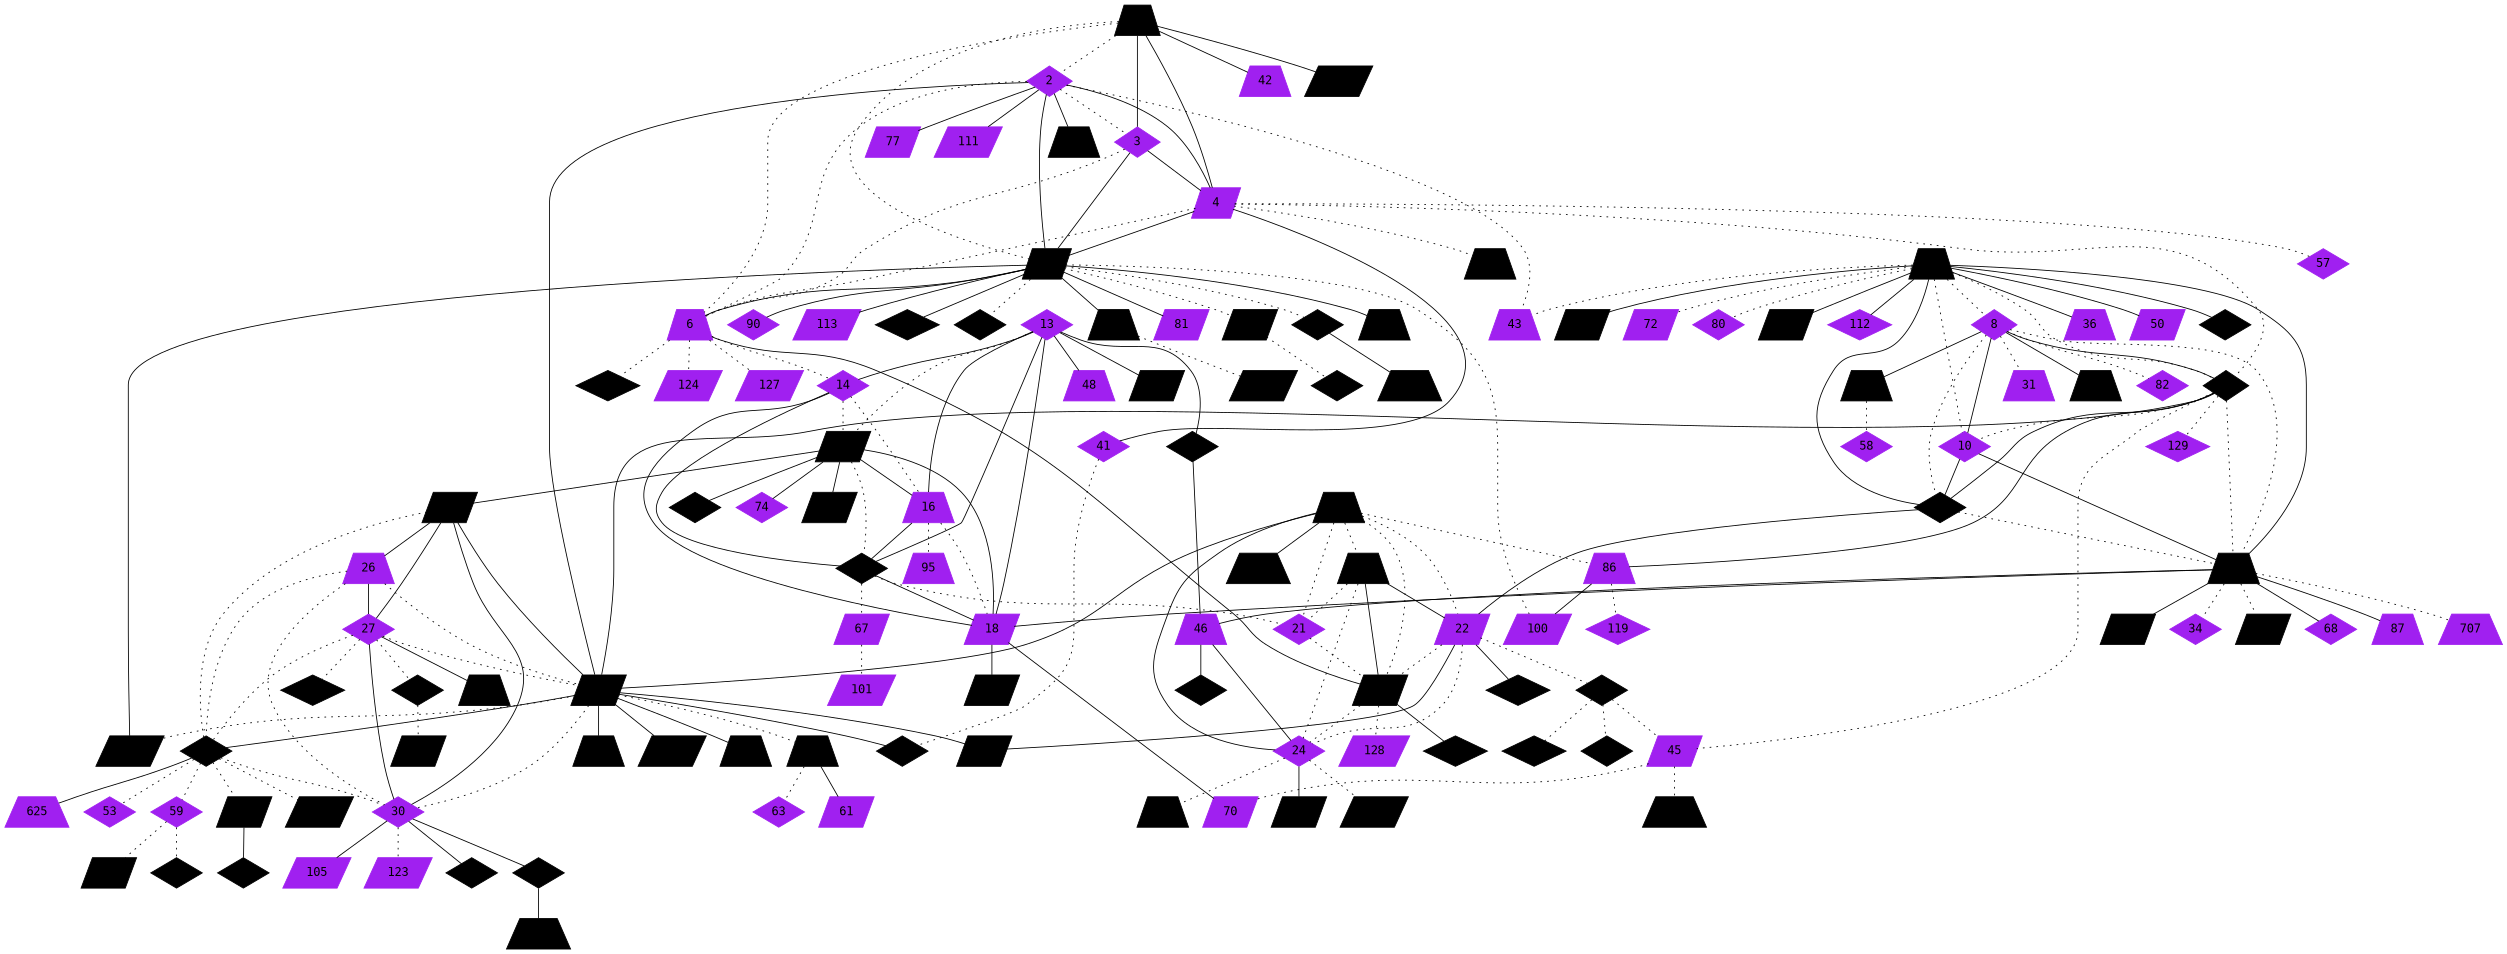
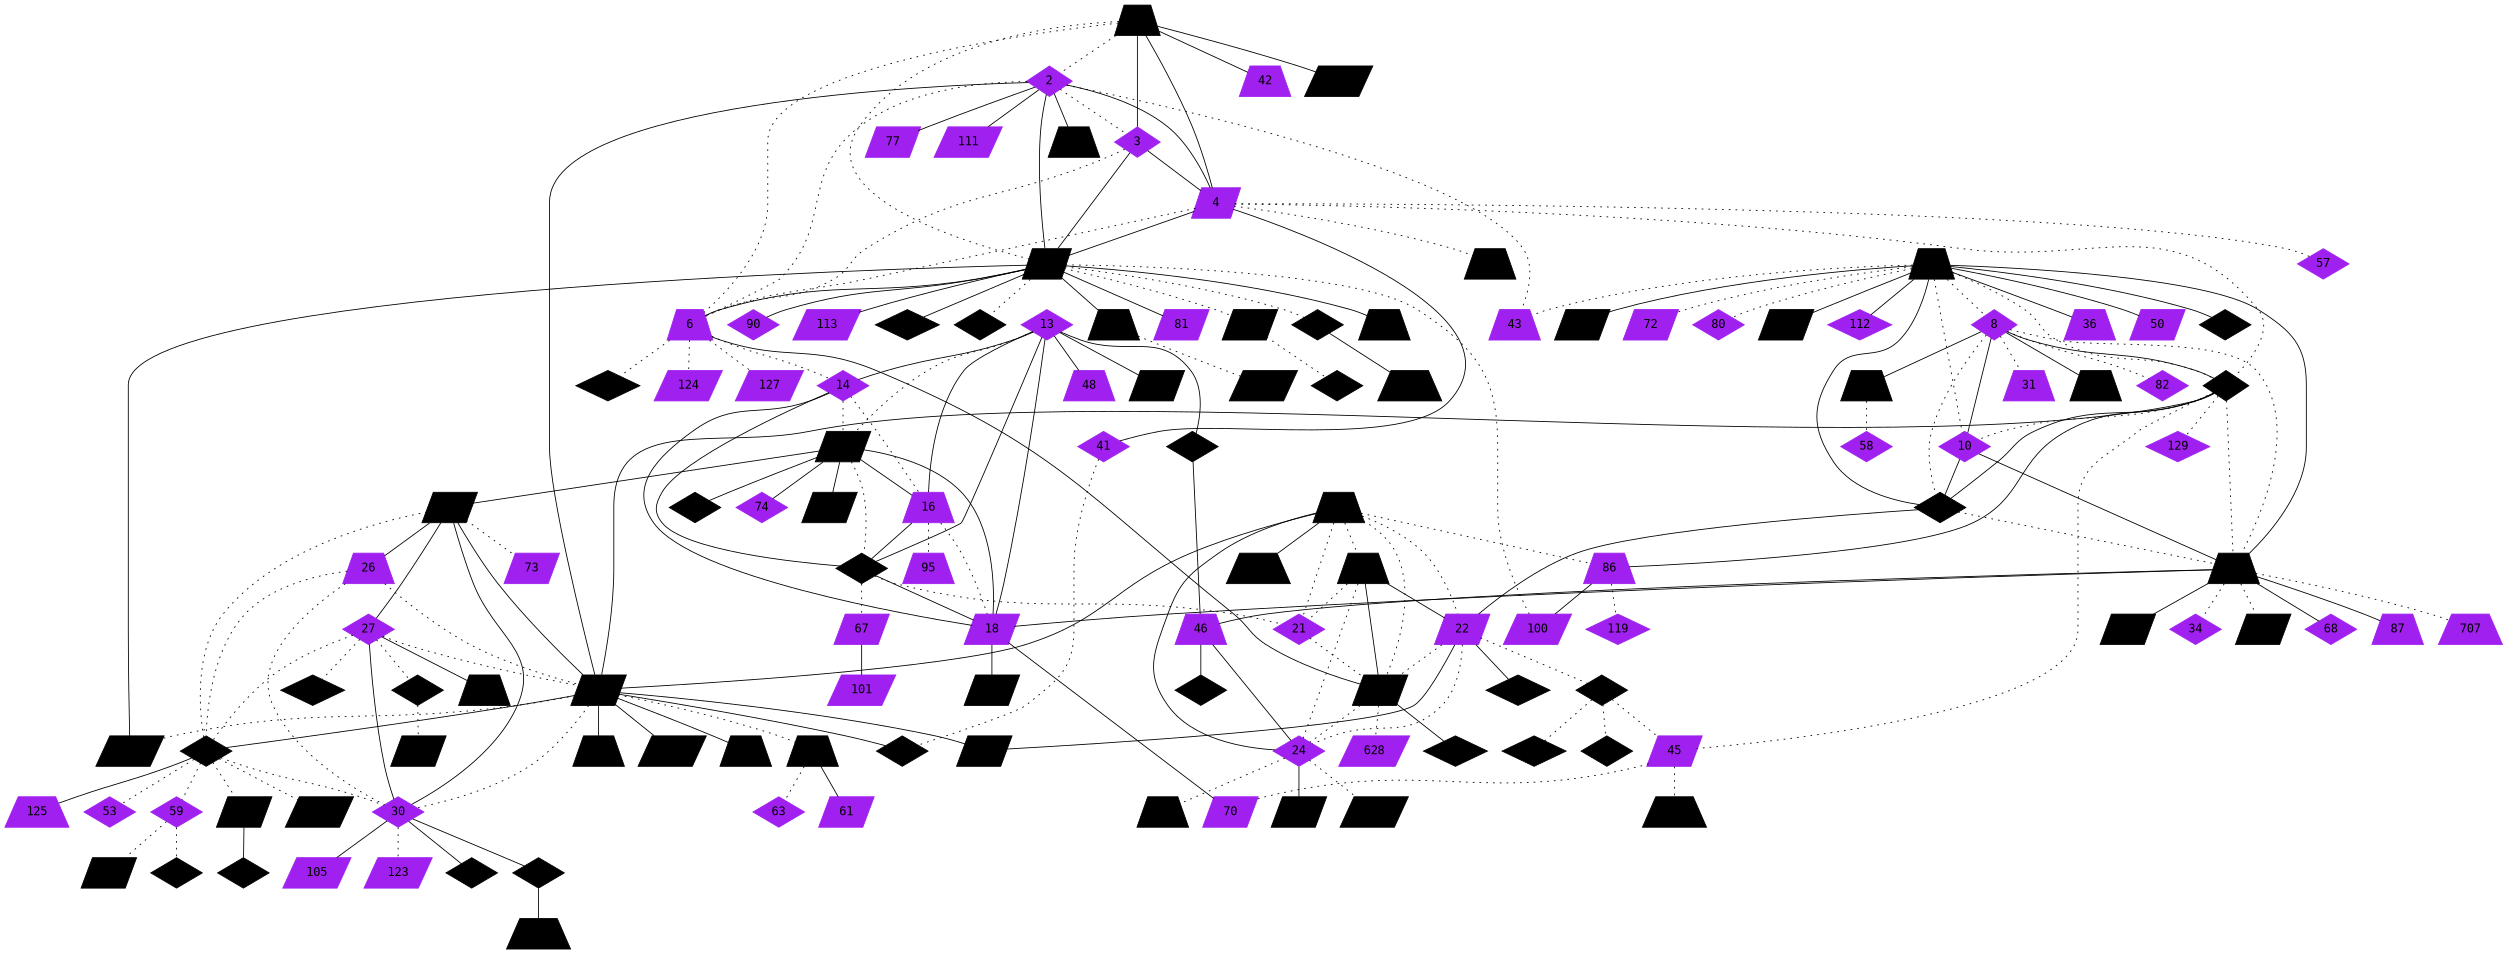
node "73": added
edge "26" -- "27": removed
edge "67" -- "101": style dotted -> solid
node "128": label "128" -> "628"
node "625": label "625" -> "125"
